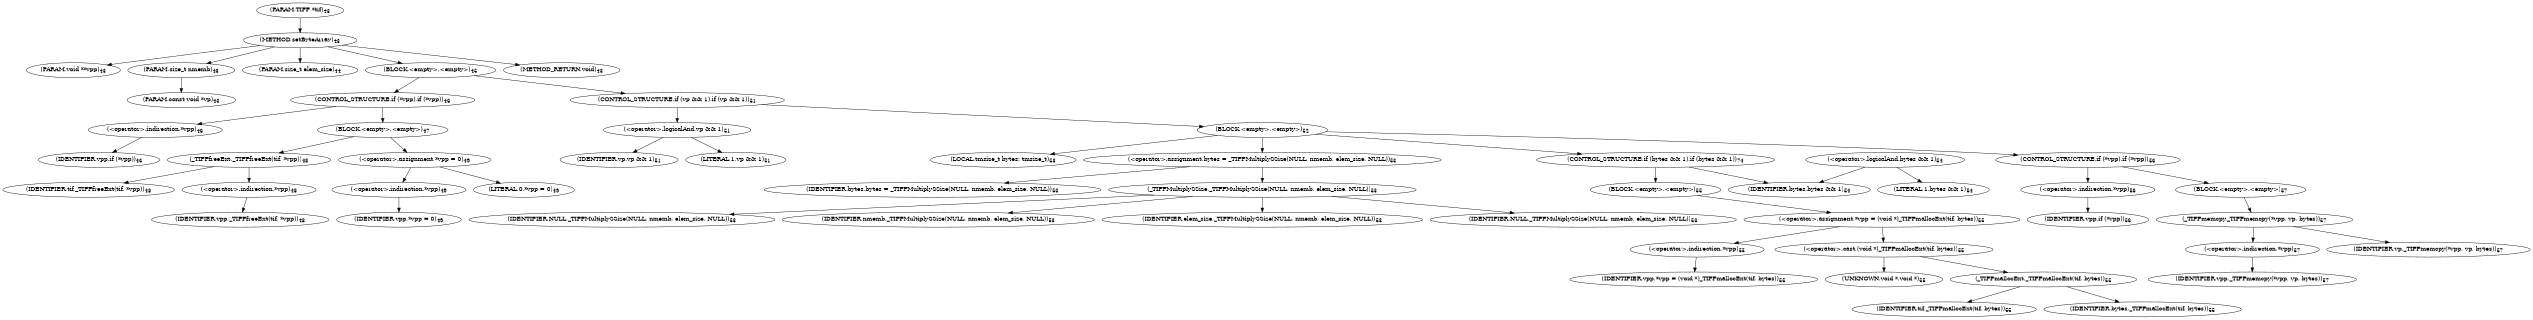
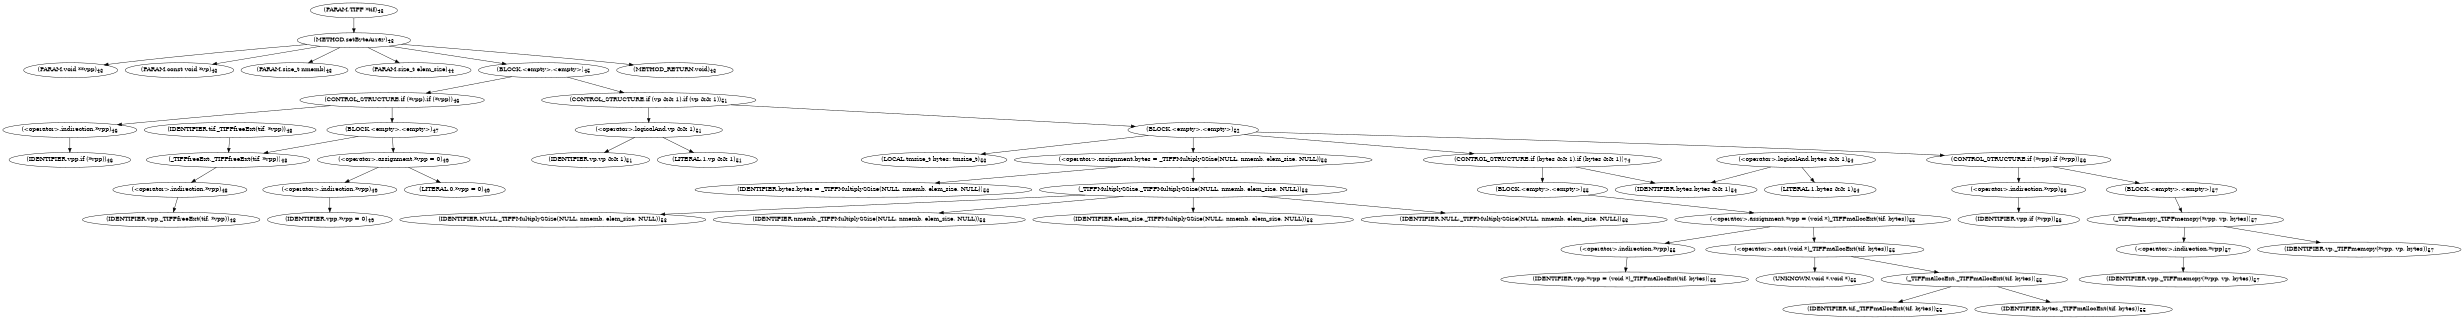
edge "(PARAM,size_t nmemb)" -> "(PARAM,const void *vp)": now "(METHOD,setByteArray)" -> "(PARAM,const void *vp)"
edge "(_TIFFfreeExt,_TIFFfreeExt(tif, *vpp))" -> "(IDENTIFIER,tif,_TIFFfreeExt(tif, *vpp))": reversed
